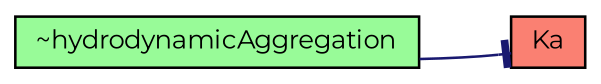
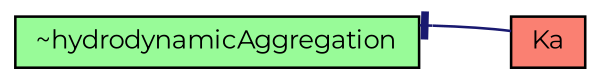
edge "~hydrodynamicAggregation" -> "Ka": reversed
